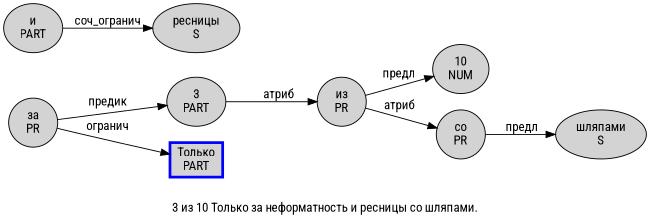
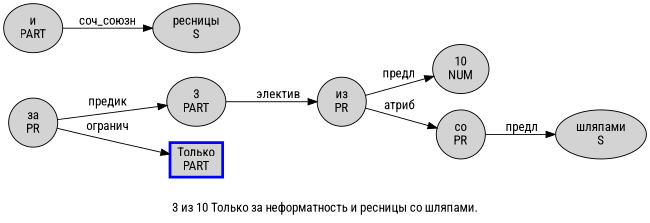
edge "и PART" -> "ресницы S": label "соч_огранич" -> "соч_союзн"
edge "3 PART" -> "из PR": label "атриб" -> "электив"
